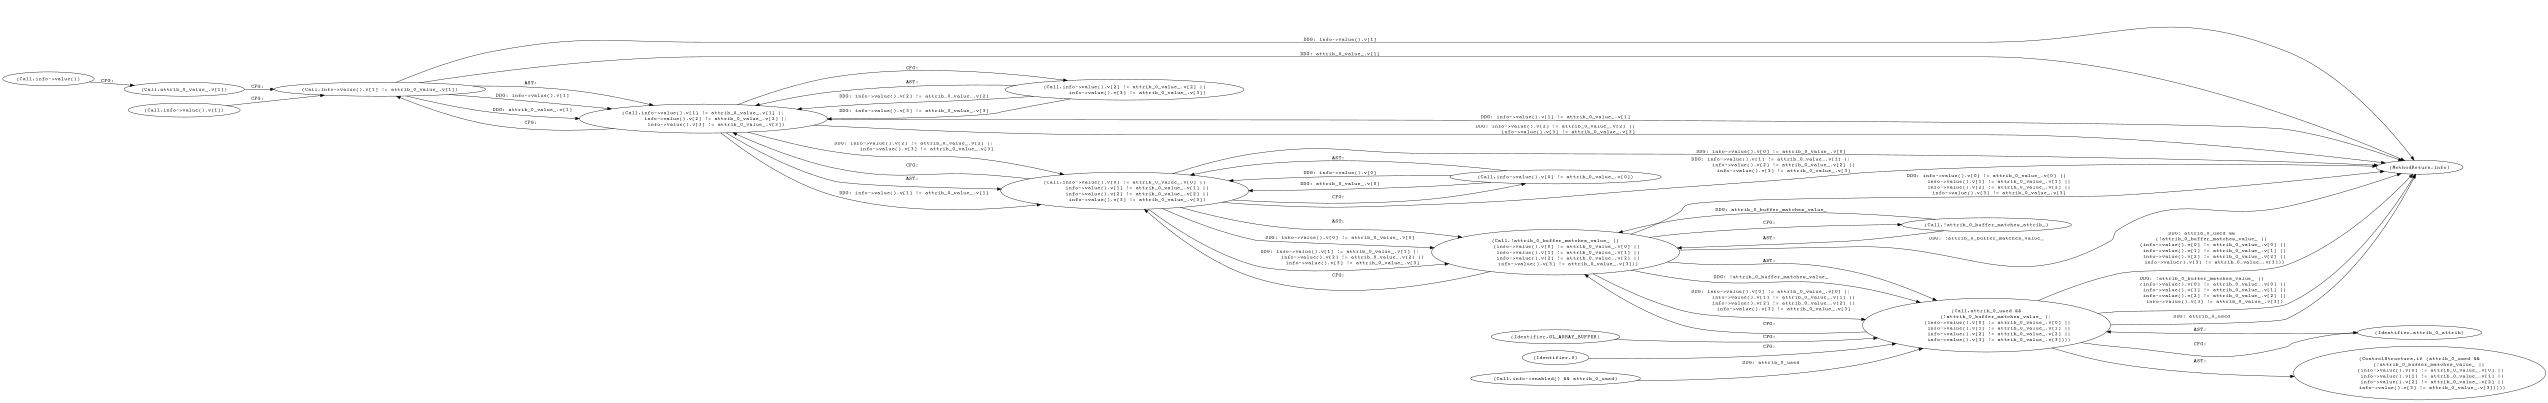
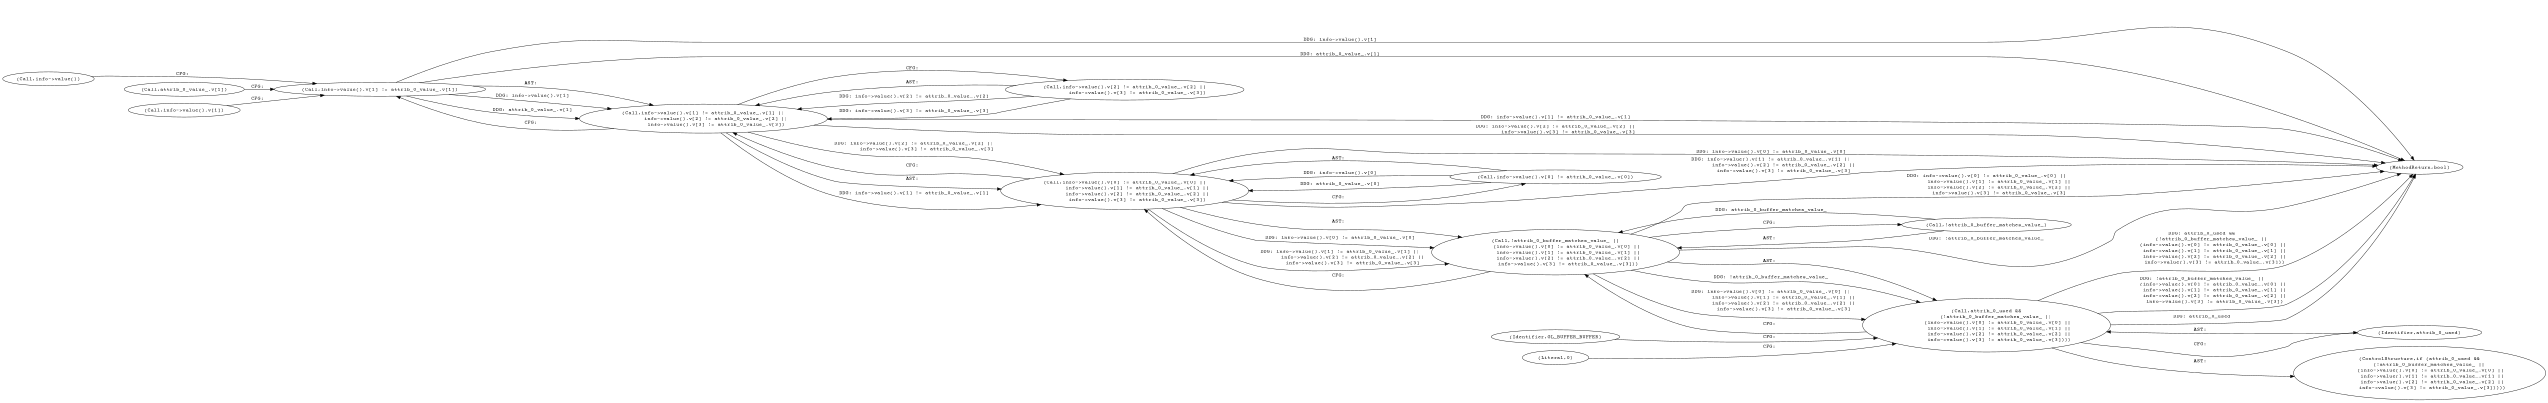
edge "(Call,info->value())" -> "(Call,attrib_0_value_.v[1])": now "(Call,info->value())" -> "(Call,info->value().v[1] != attrib_0_value_.v[1])"
node "(MethodReturn,info)": label "(MethodReturn,info)" -> "(MethodReturn,bool)"
node "(Call,!attrib_0_buffer_matches_attrib_)": label "(Call,!attrib_0_buffer_matches_attrib_)" -> "(Call,!attrib_0_buffer_matches_value_)"
node "(Identifier,attrib_0_attrib)": label "(Identifier,attrib_0_attrib)" -> "(Identifier,attrib_0_used)"
node "(Identifier,GL_ARRAY_BUFFER)": label "(Identifier,GL_ARRAY_BUFFER)" -> "(Identifier,GL_BUFFER_BUFFER)"
node "(Identifier,0)": label "(Identifier,0)" -> "(Literal,0)"
node "(Call,info->enabled() && attrib_0_used)": removed
